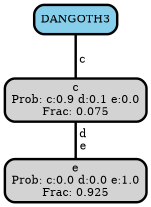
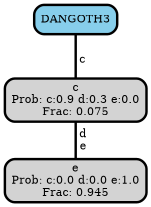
node "c Prob: c:0.9 d:0.1 e:0.0 Frac: 0.075": label "c Prob: c:0.9 d:0.1 e:0.0 Frac: 0.075" -> "c Prob: c:0.9 d:0.3 e:0.0 Frac: 0.075"
node "e Prob: c:0.0 d:0.0 e:1.0 Frac: 0.925": label "e Prob: c:0.0 d:0.0 e:1.0 Frac: 0.925" -> "e Prob: c:0.0 d:0.0 e:1.0 Frac: 0.945"
